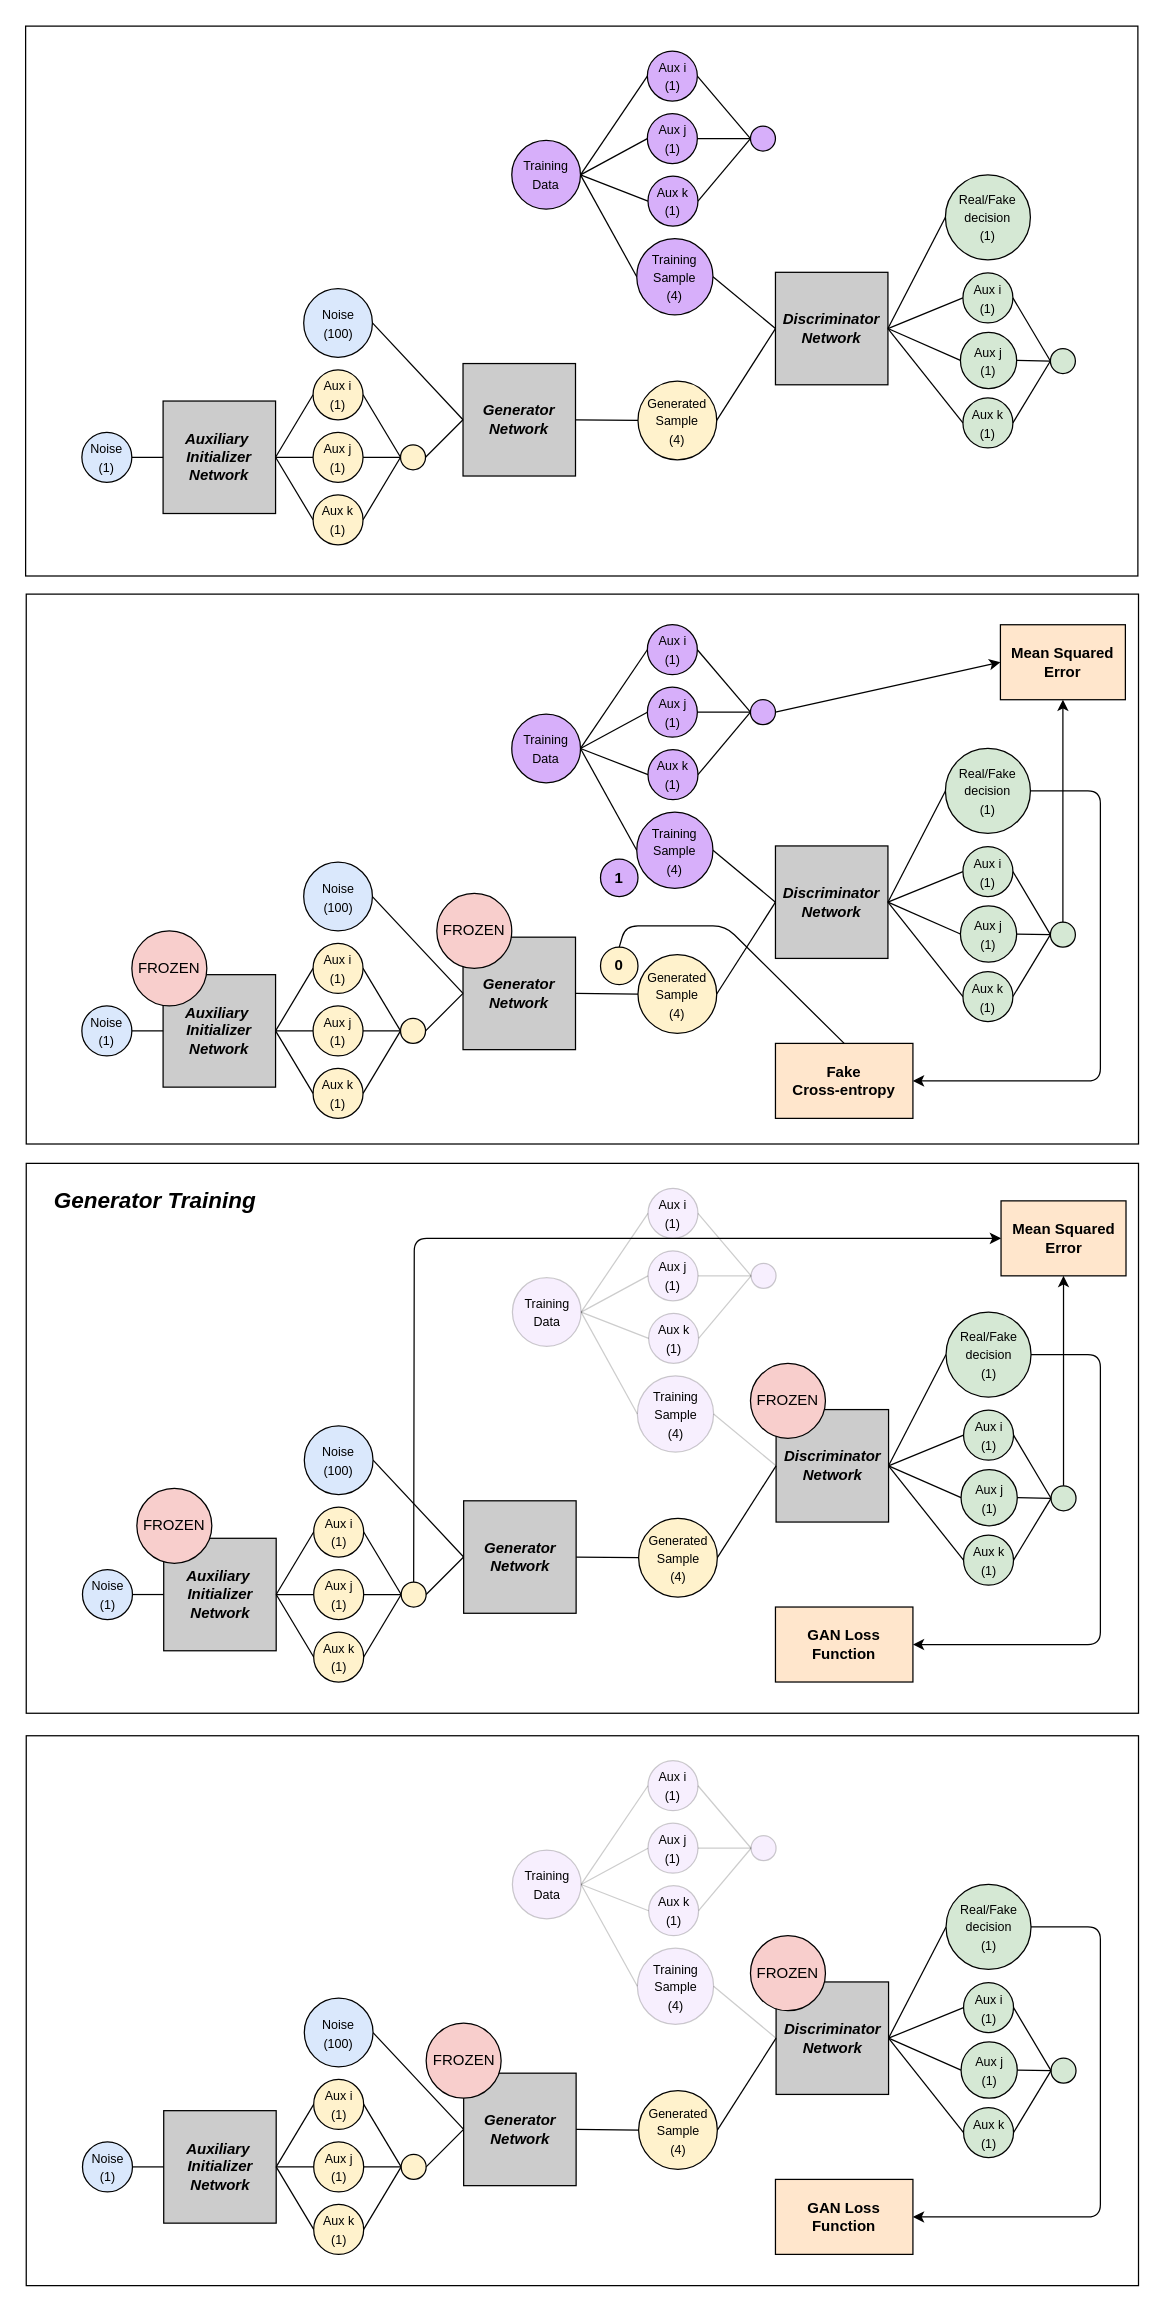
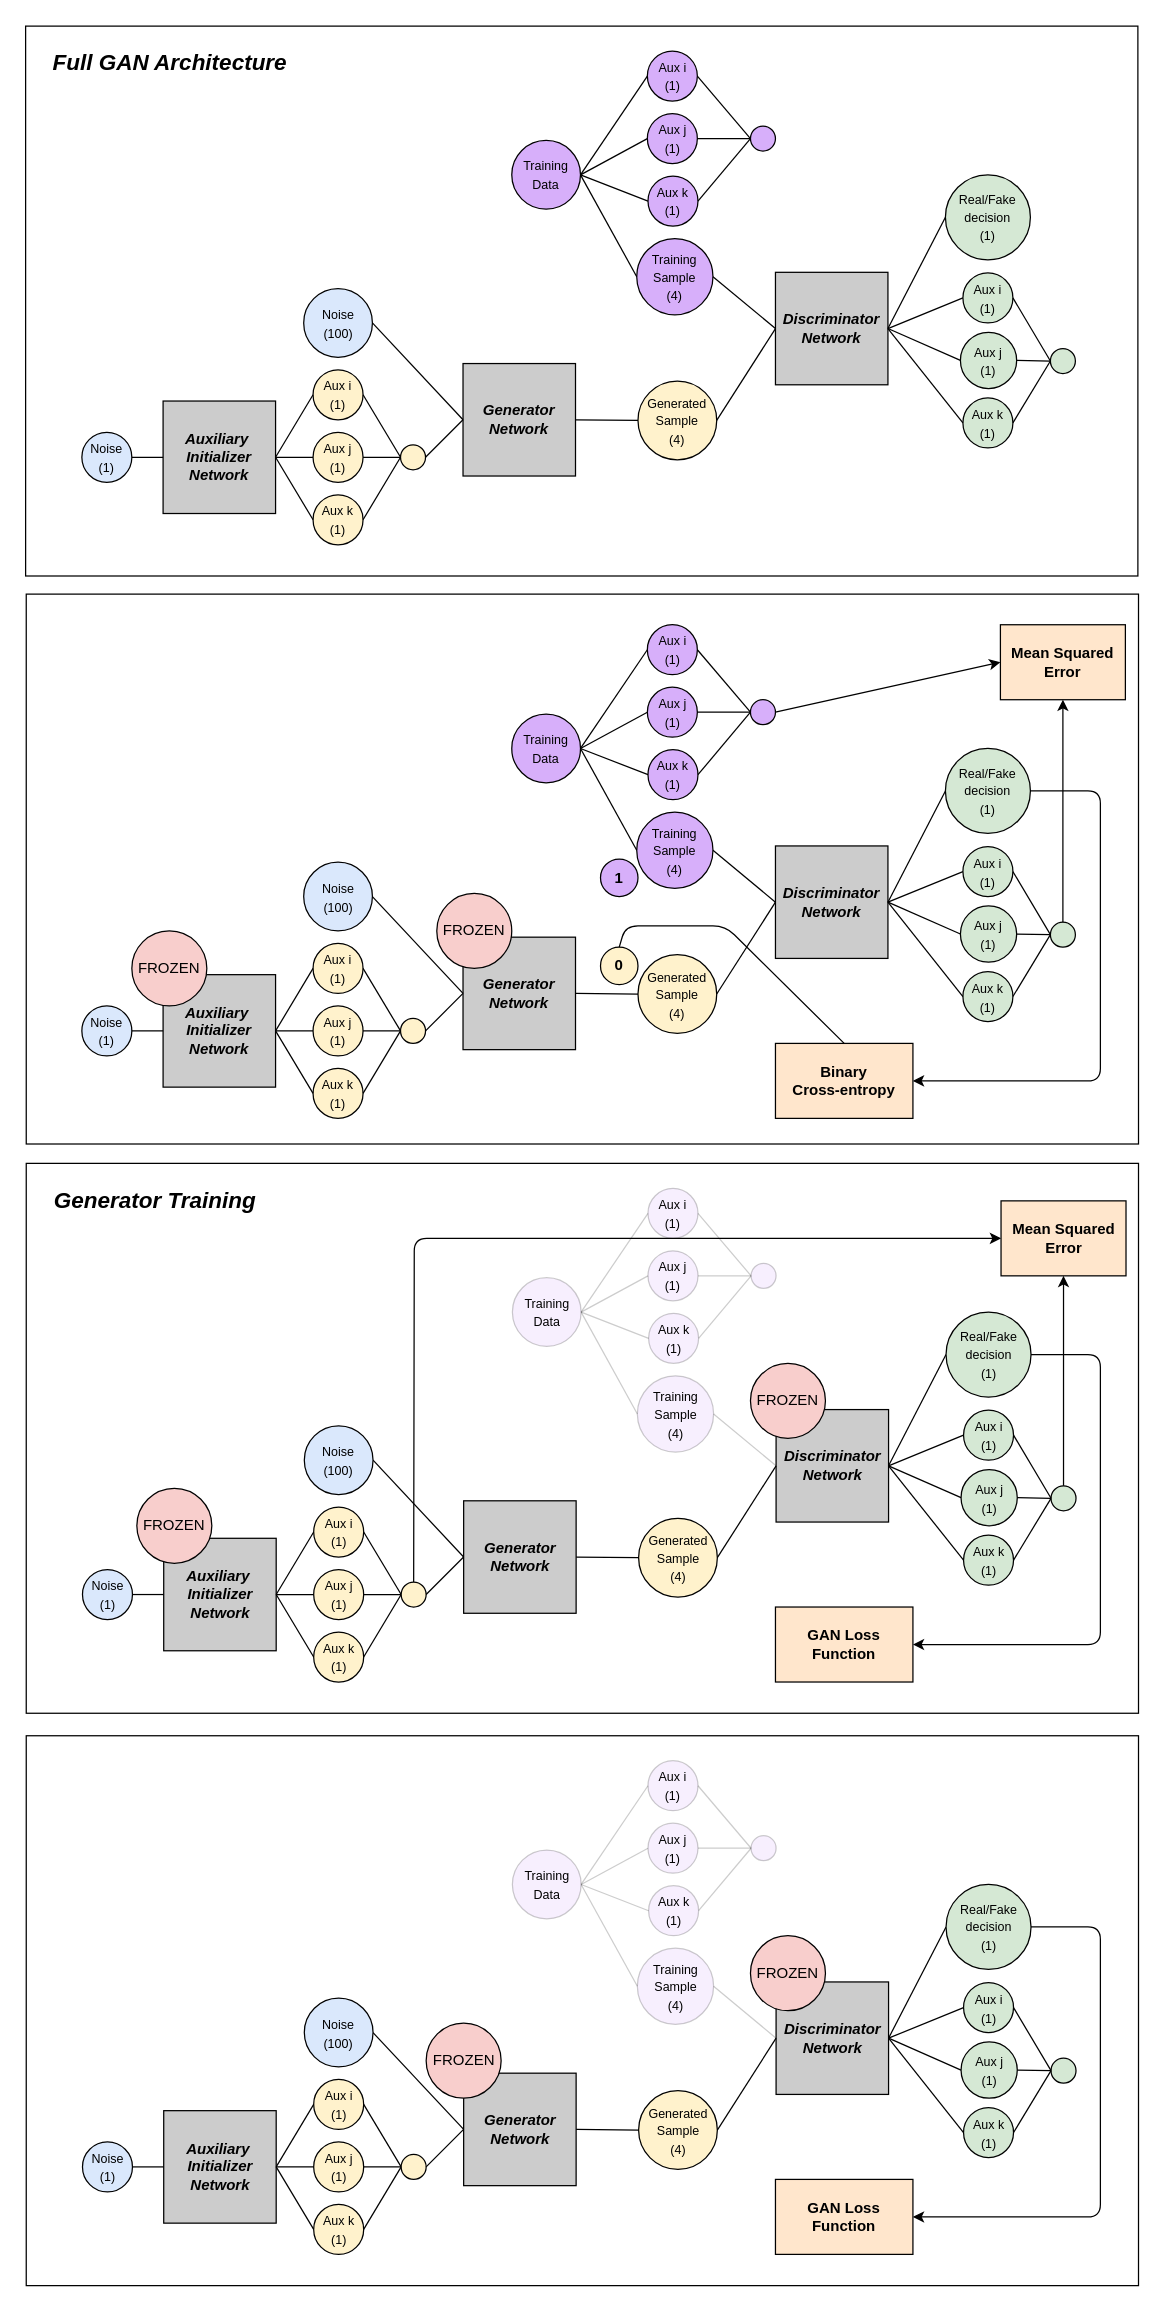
node "Full GAN Architecture": added
node "Fake Cross-entropy": label "Fake Cross-entropy" -> "Binary Cross-entropy"
